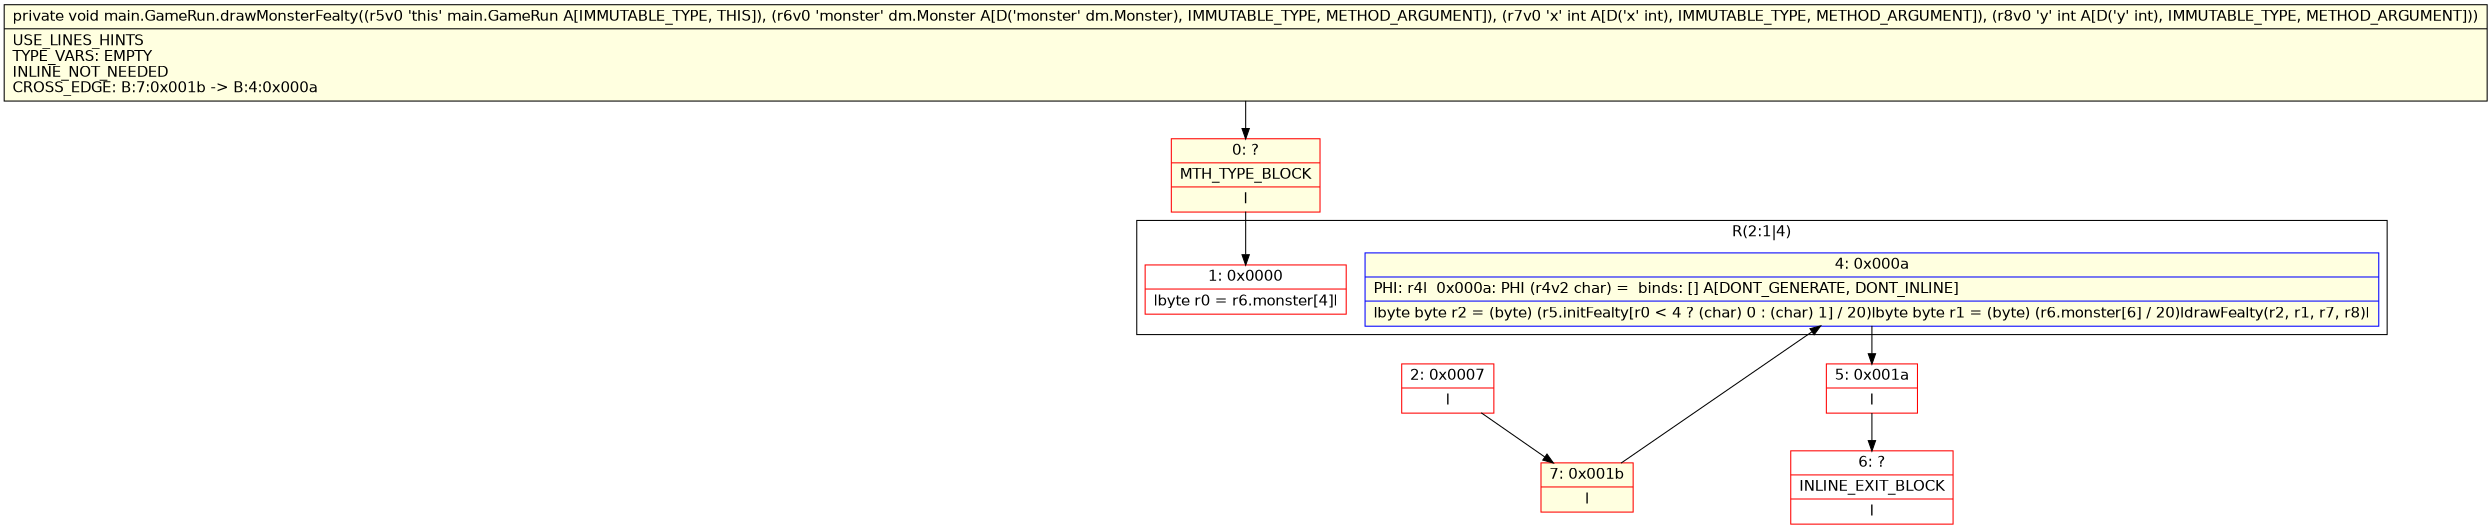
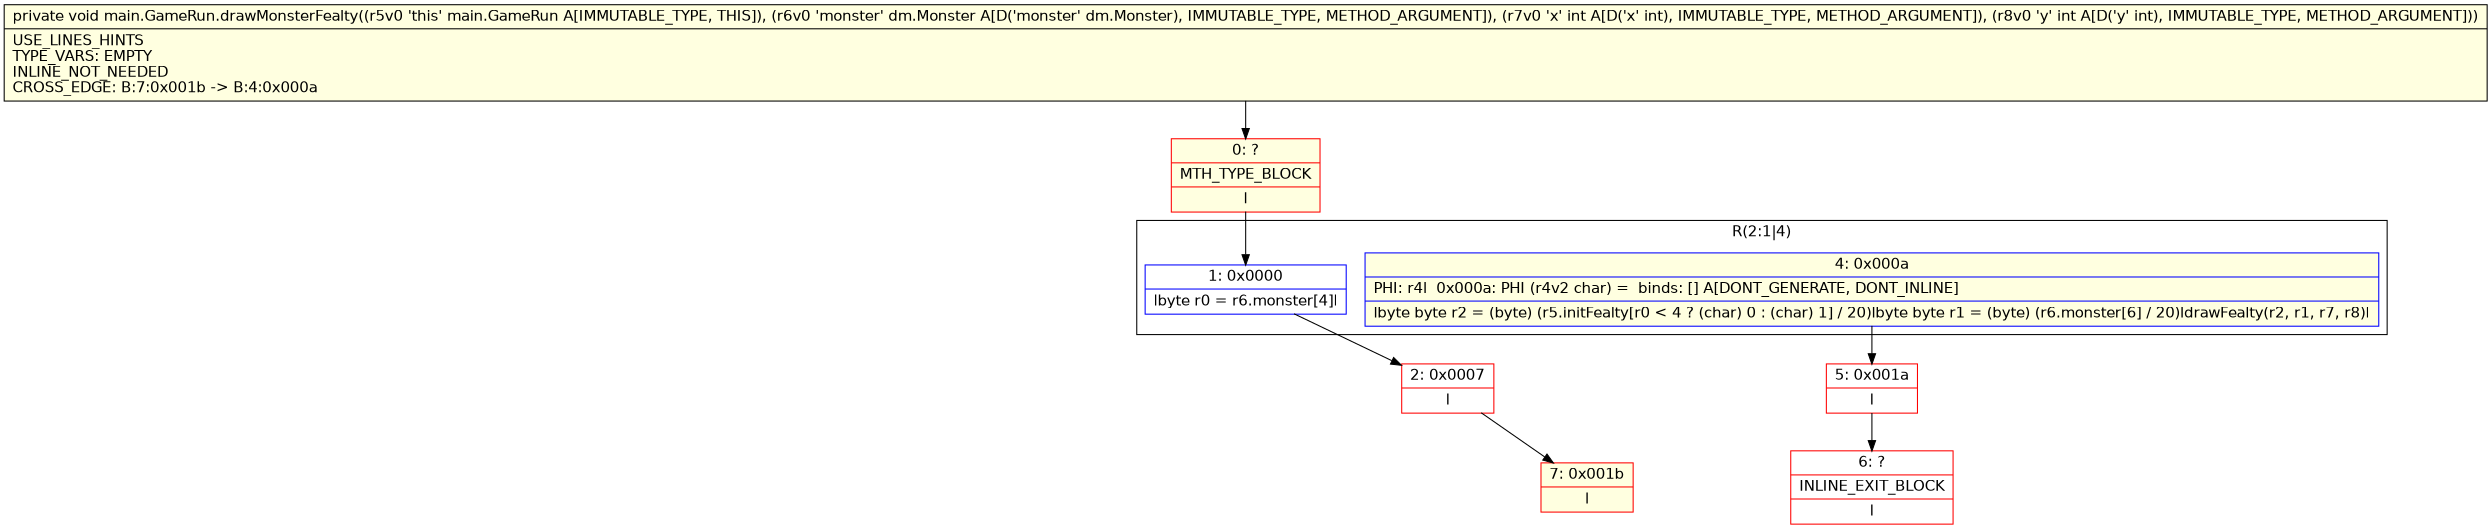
node "1: 0x0000": color red -> blue
edge "1: 0x0000" -> "2: 0x0007": added
edge "7: 0x001b" -> "4: 0x000a": removed
